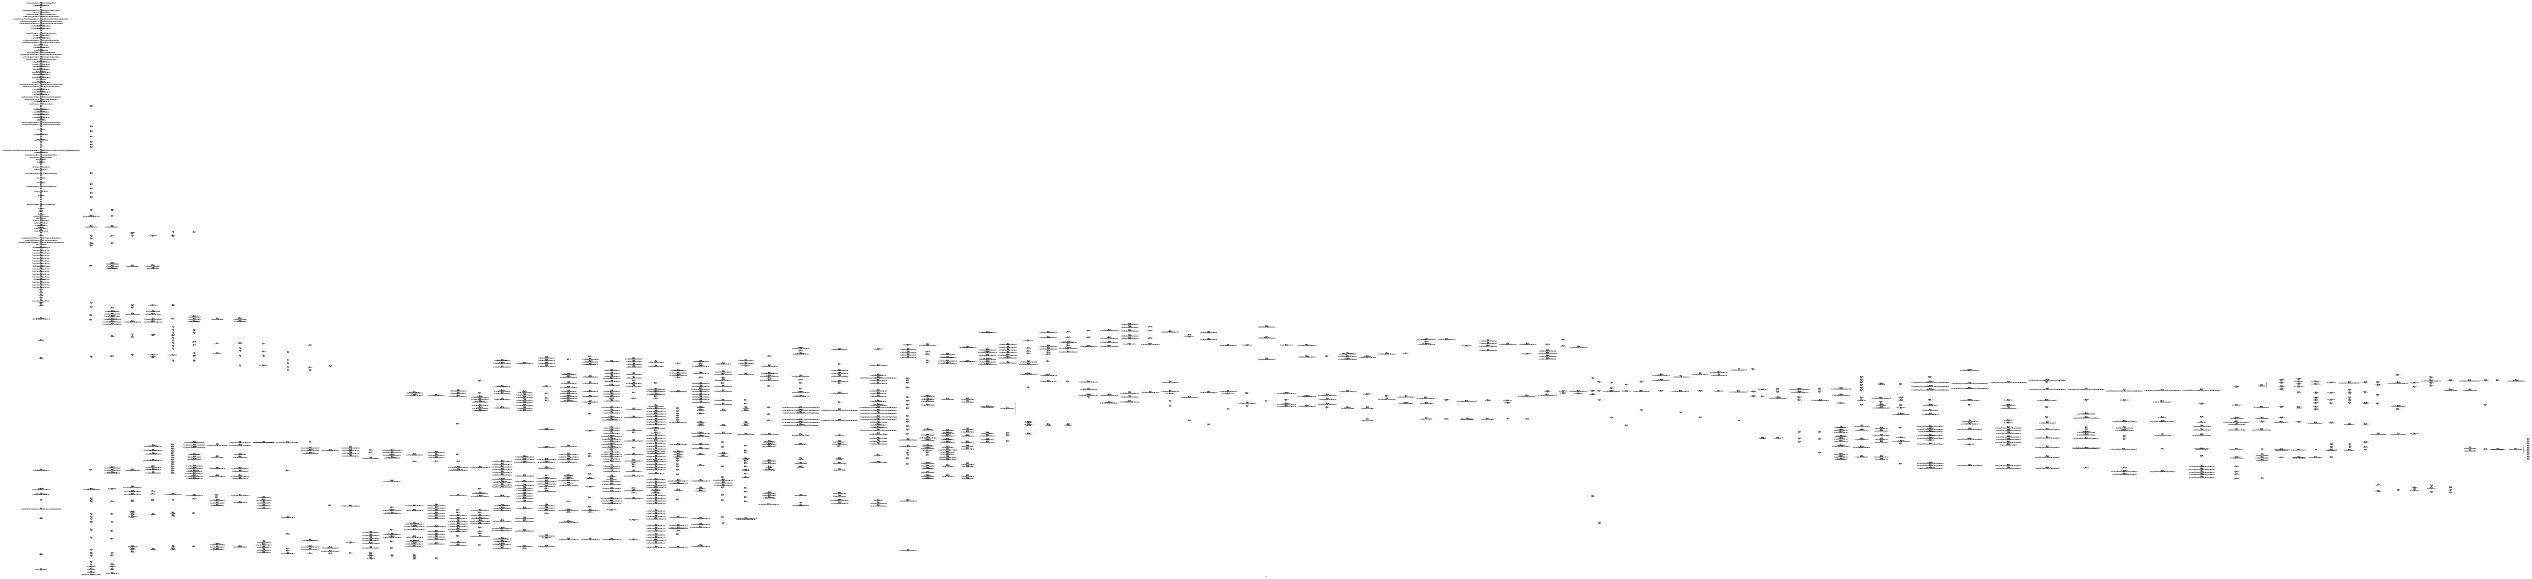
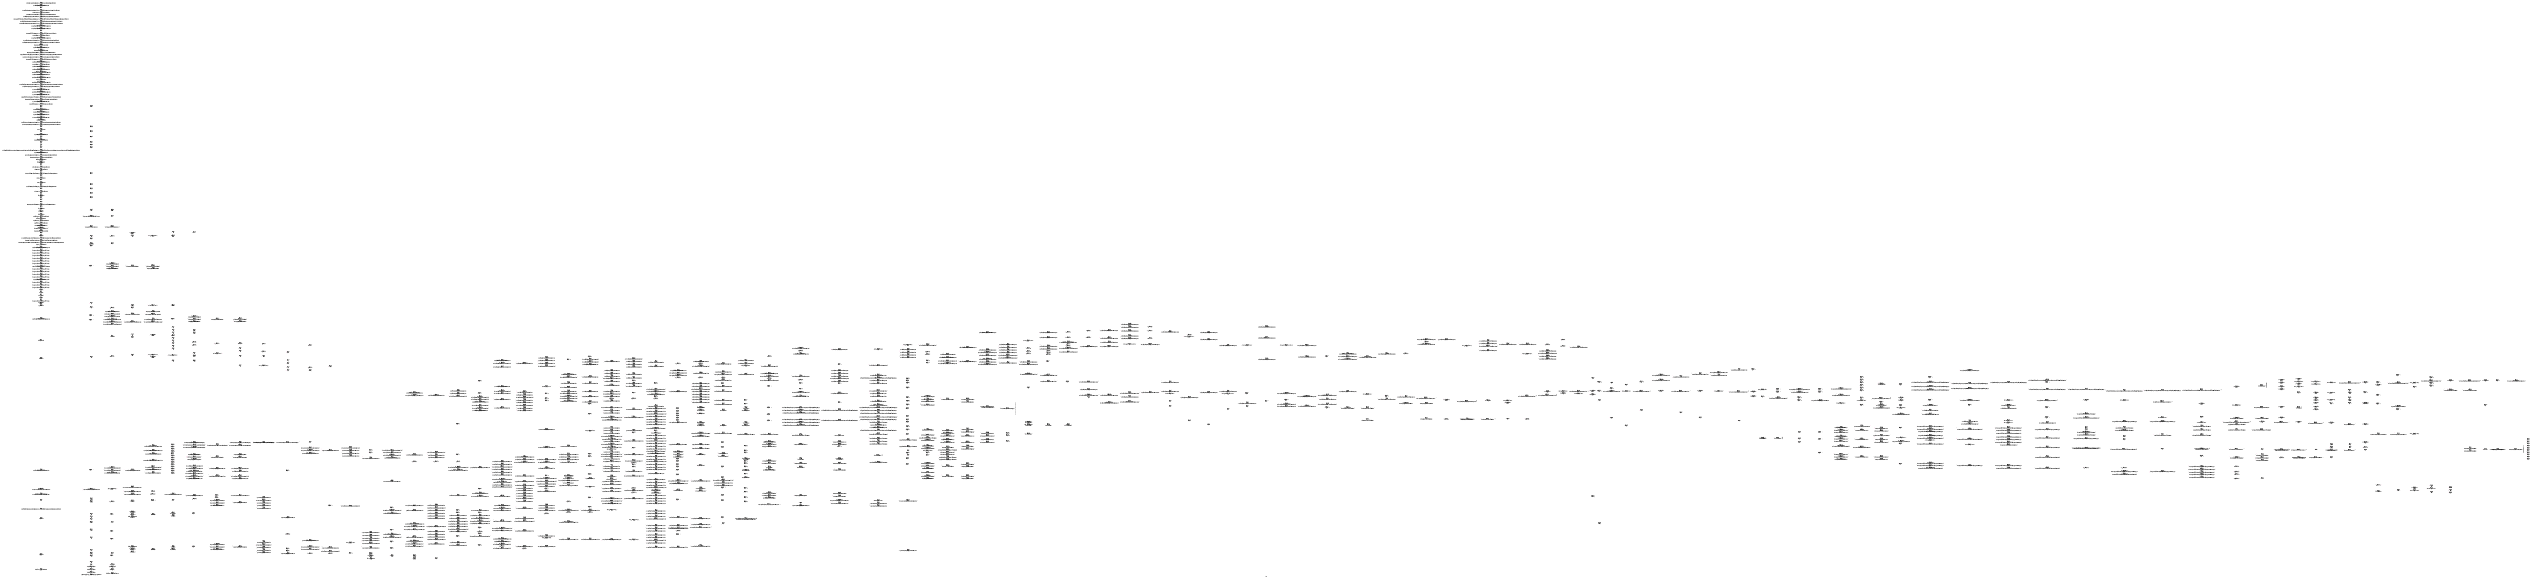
node "NodeID: 1452": added
